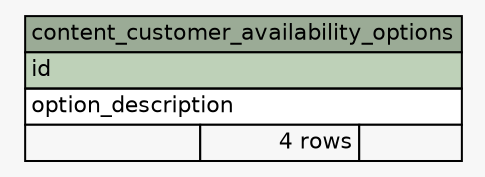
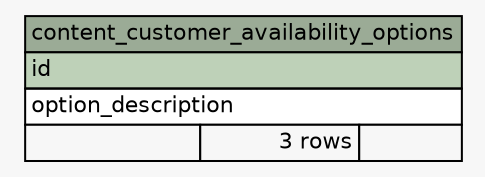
node "content_customer_availability_options": text "4 rows" -> "3 rows"
